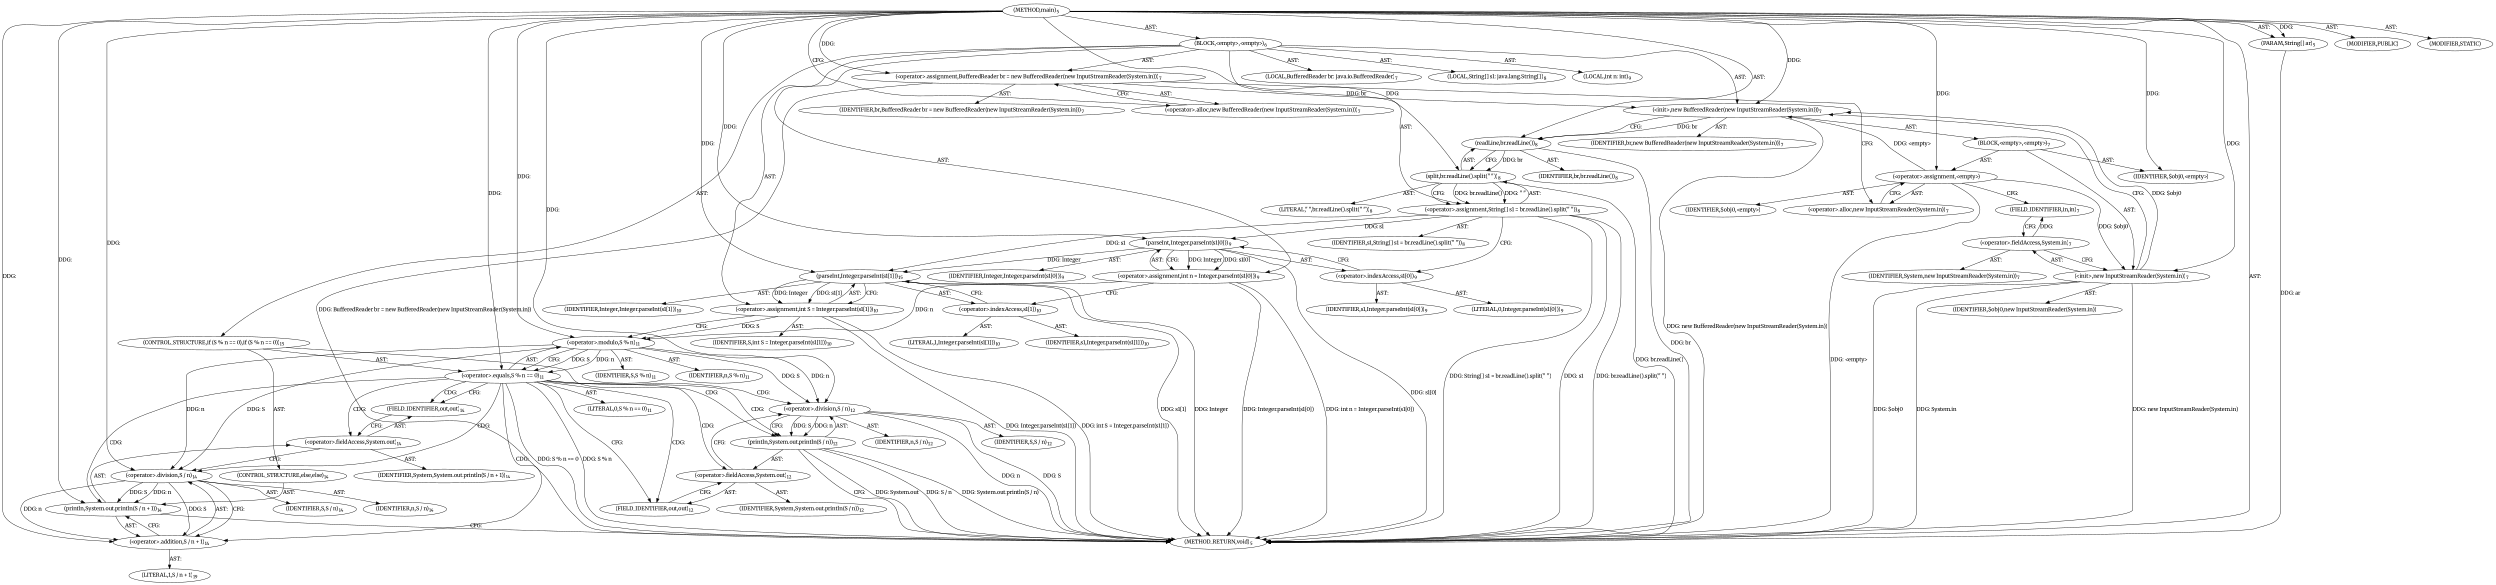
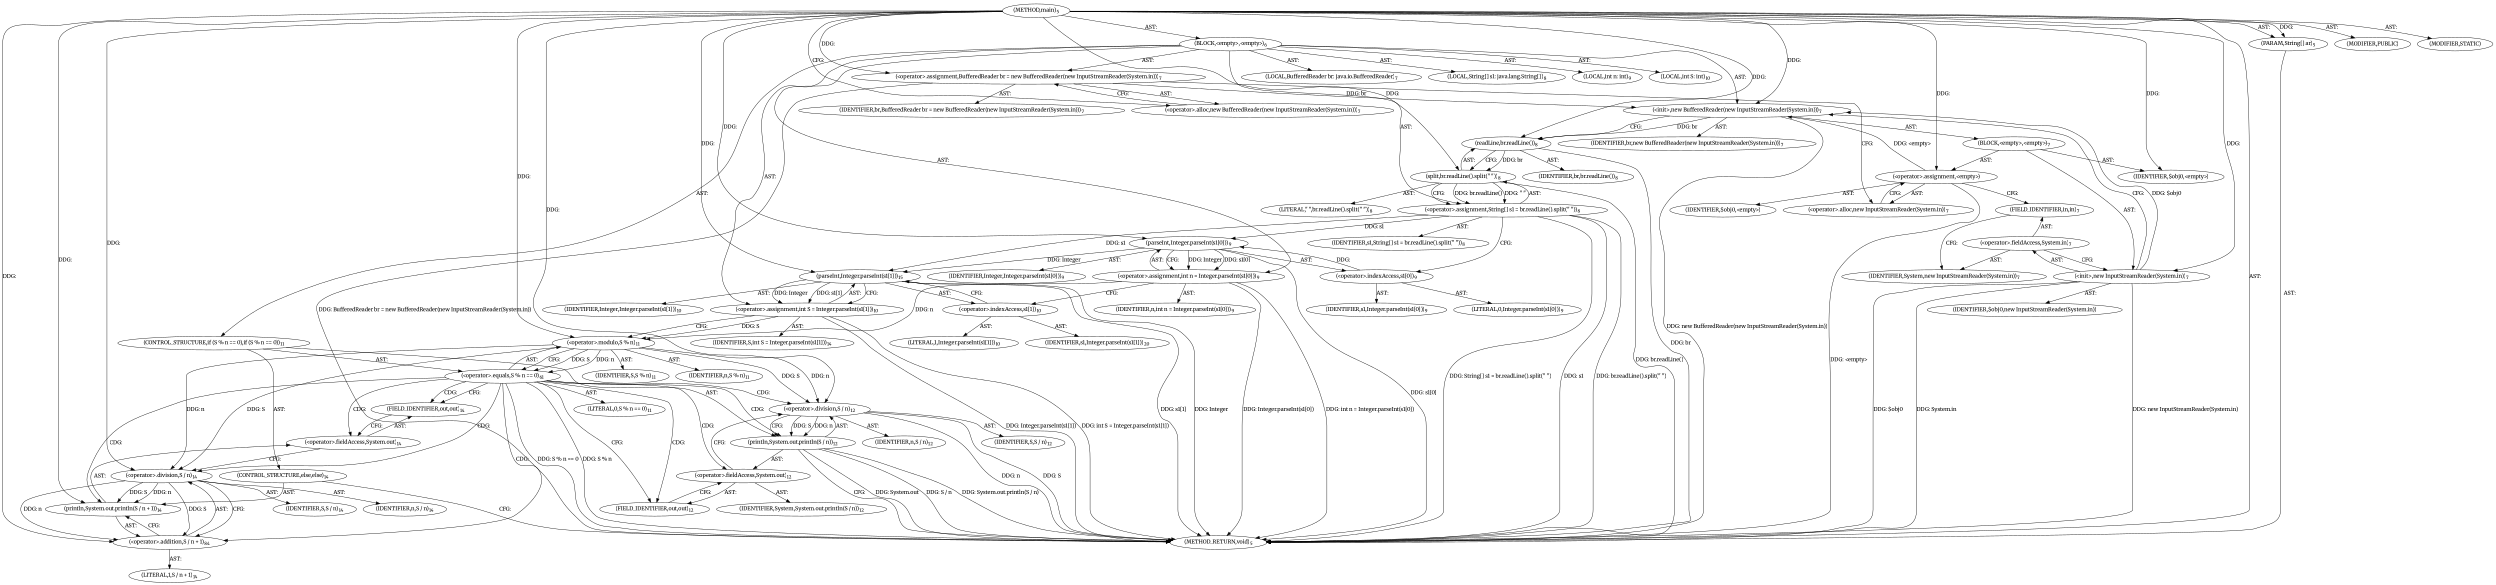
edge "(METHOD,main)" -> "(<operator>.equals,S % n == 0)": removed, label "DDG:"
node "(LOCAL,int S: int)": added
edge "(METHOD,main)" -> "(readLine,br.readLine())": label "AST: " -> "DDG: "
edge "(<operator>.assignment,<empty>)" -> "(<init>,new InputStreamReader(System.in))": removed, label "DDG: $obj0"
edge "(FIELD_IDENTIFIER,in,in)" -> "(<operator>.fieldAccess,System.in)": now "(FIELD_IDENTIFIER,in,in)" -> "(IDENTIFIER,System,new InputStreamReader(System.in))"
edge "(<operator>.fieldAccess,System.in)" -> "(FIELD_IDENTIFIER,in,in)": label "DDG: " -> "AST: "
edge "(<operator>.indexAccess,s1[0])" -> "(parseInt,Integer.parseInt(s1[0]))": label "CFG: " -> "DDG: "
edge "(PARAM,String[] ar)" -> "(METHOD_RETURN,void)": label "DDG: ar" -> "AST: "
node "(IDENTIFIER,n,int n = Integer.parseInt(s1[0]))": added
node "(CONTROL_STRUCTURE,if (S % n == 0),if (S % n == 0))": text "15" -> "11"
node "(IDENTIFIER,S,int S = Integer.parseInt(s1[1]))": text "10" -> "14"
node "(IDENTIFIER,s1,Integer.parseInt(s1[1]))": text "10" -> "20"
node "(<operator>.equals,S % n == 0)": text "11" -> "61"
edge "(CONTROL_STRUCTURE,if (S % n == 0),if (S % n == 0))" -> "(println,System.out.println(S / n))": label "CDG: " -> "AST: "
node "(IDENTIFIER,System,System.out.println(S / n + 1))": removed
edge "(println,System.out.println(S / n + 1))" -> "(METHOD_RETURN,void)": now "(CONTROL_STRUCTURE,else,else)" -> "(METHOD_RETURN,void)"
node "(<operator>.addition,S / n + 1)": text "14" -> "84"
node "(LITERAL,1,S / n + 1)": text "19" -> "14"
